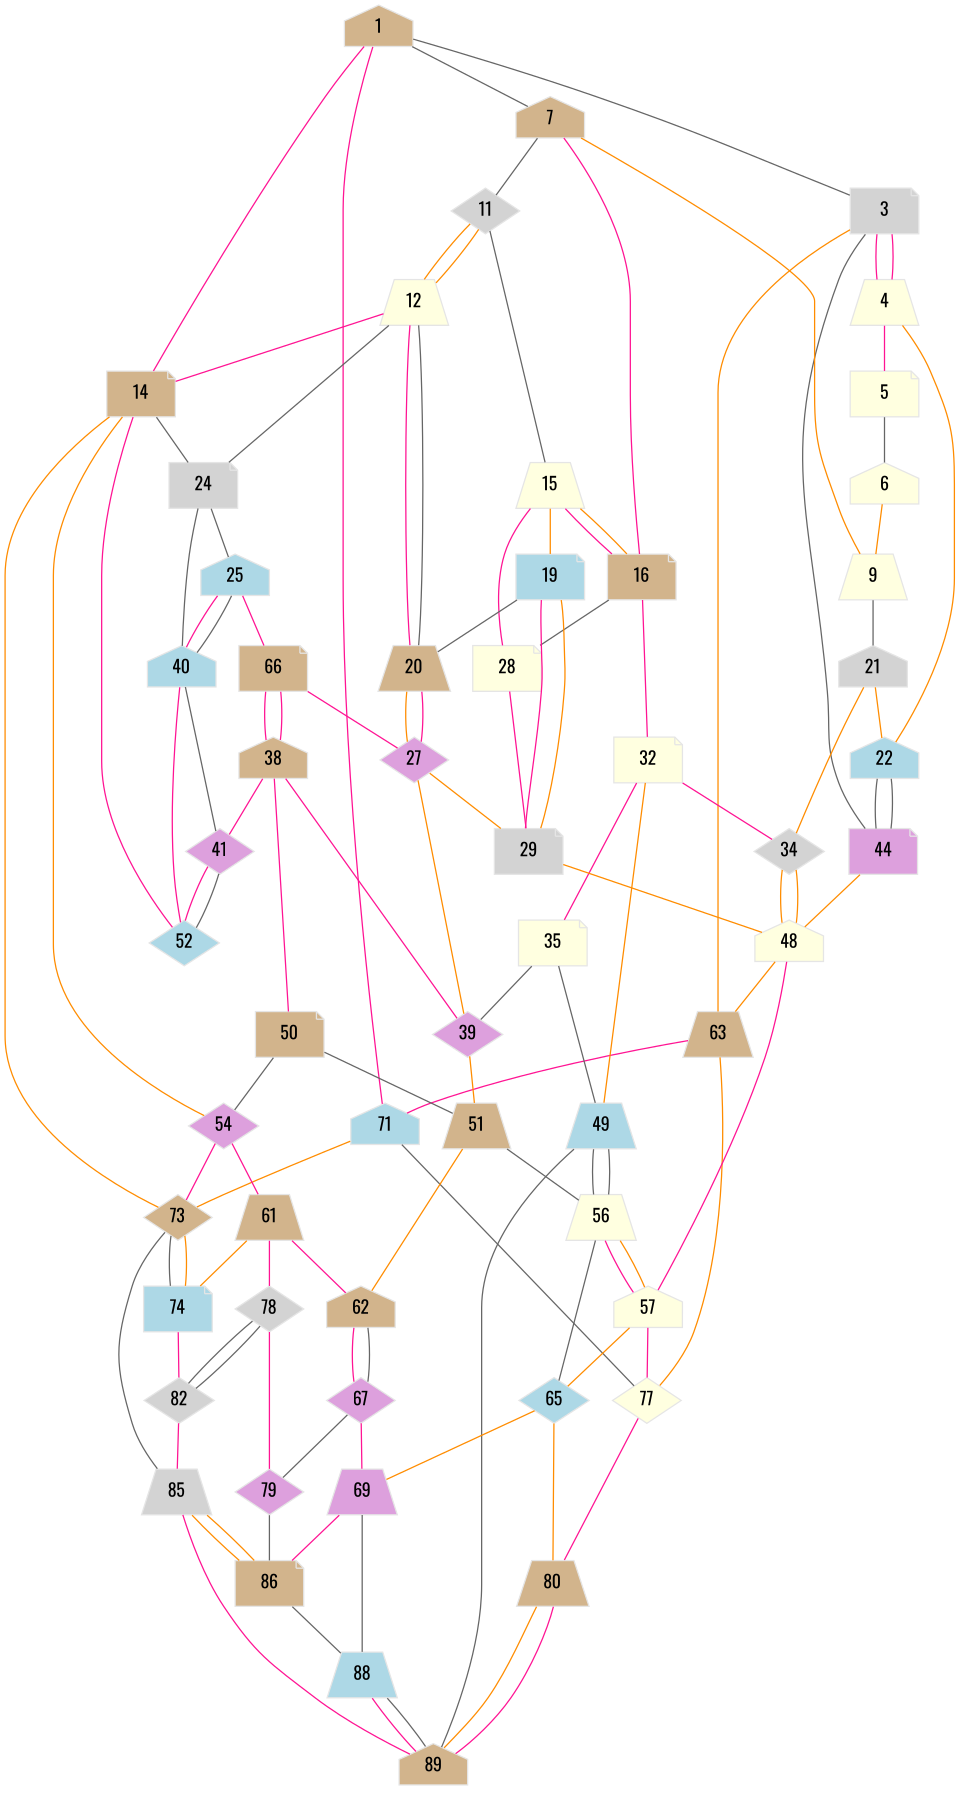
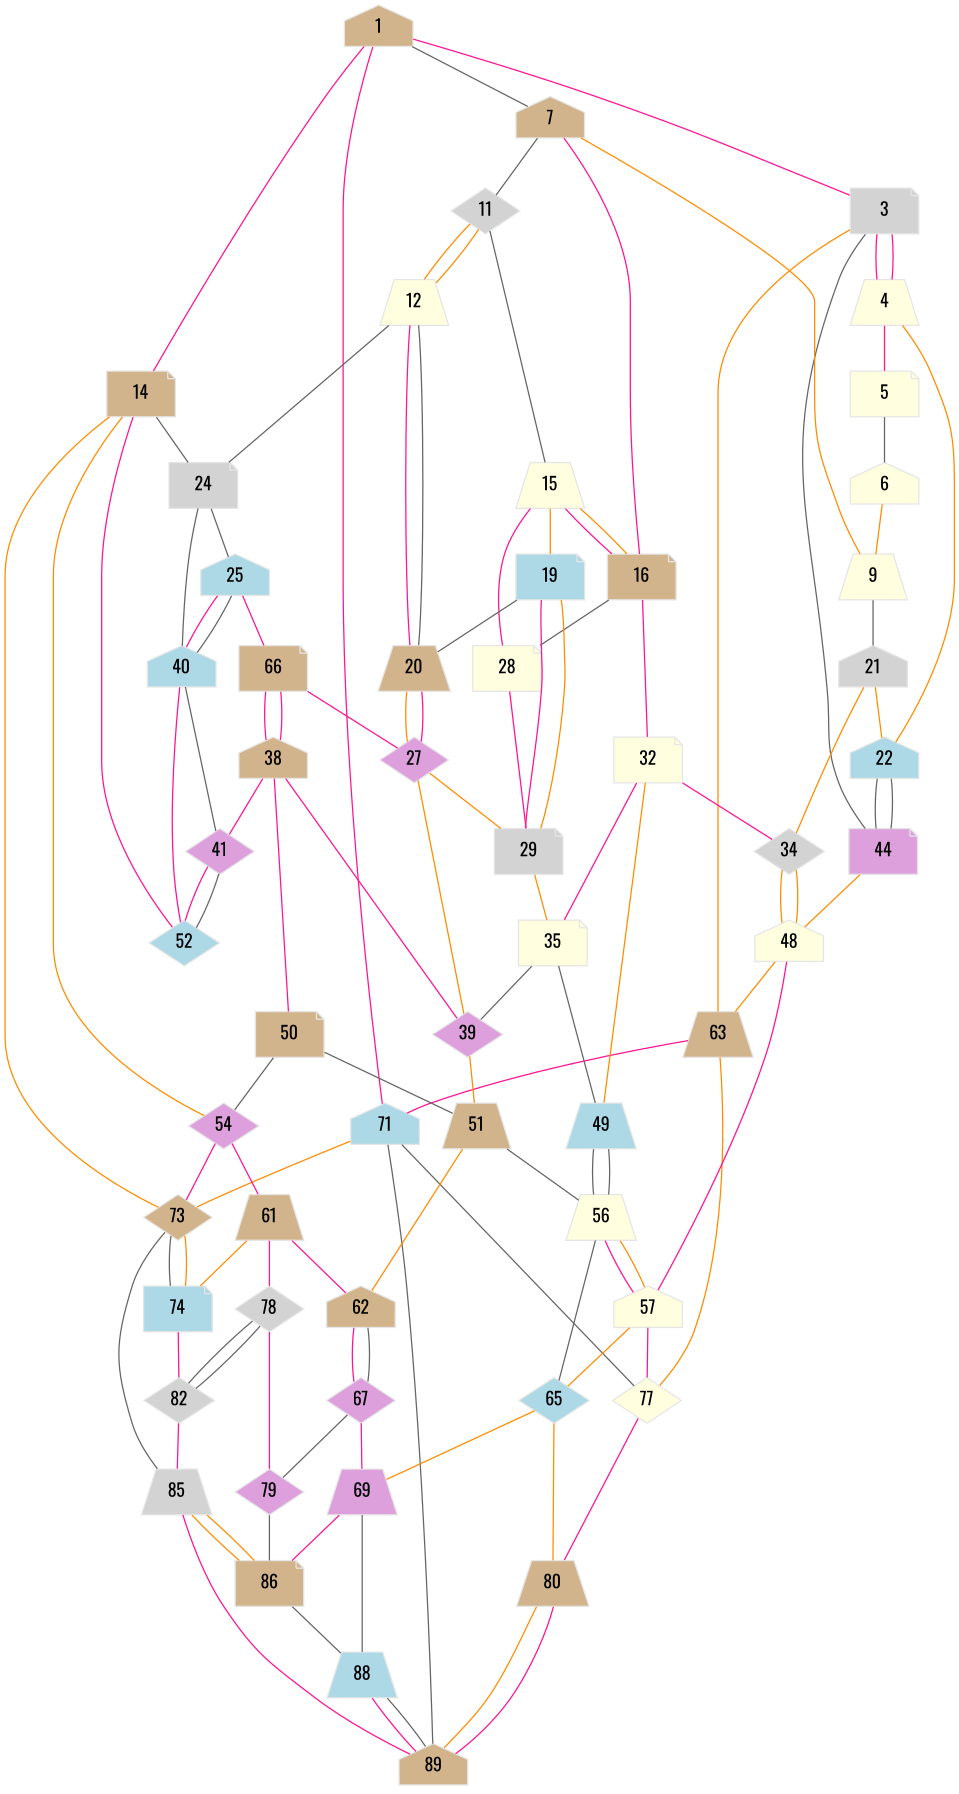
edge "1" -- "3": color gray40 -> deeppink
edge "12" -- "14": removed
edge "29" -- "48": now "29" -- "35"
edge "49" -- "89": now "71" -- "89"
